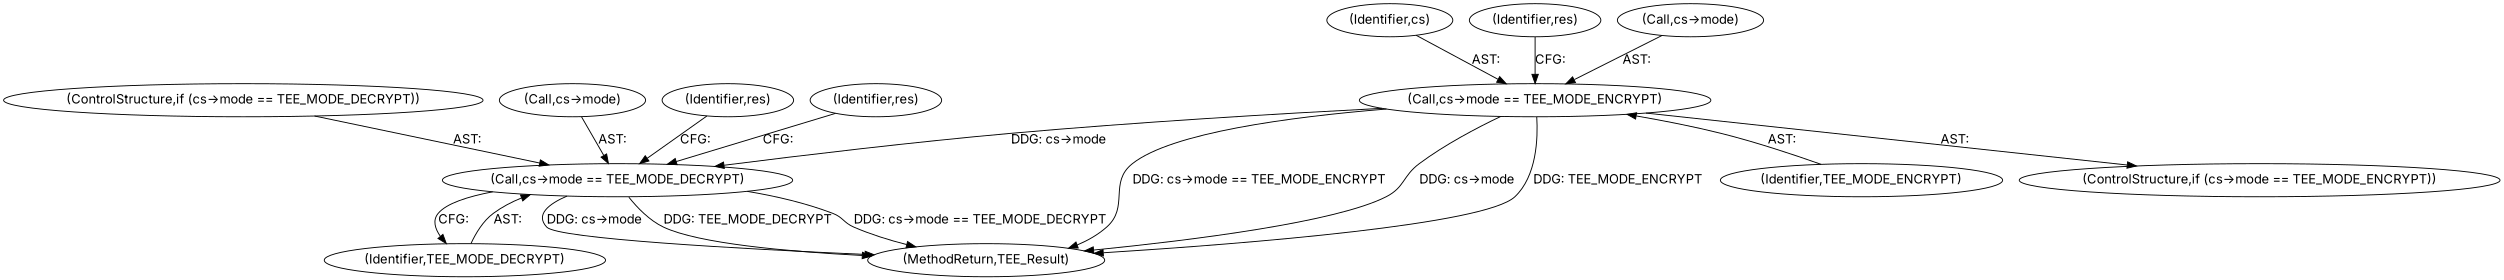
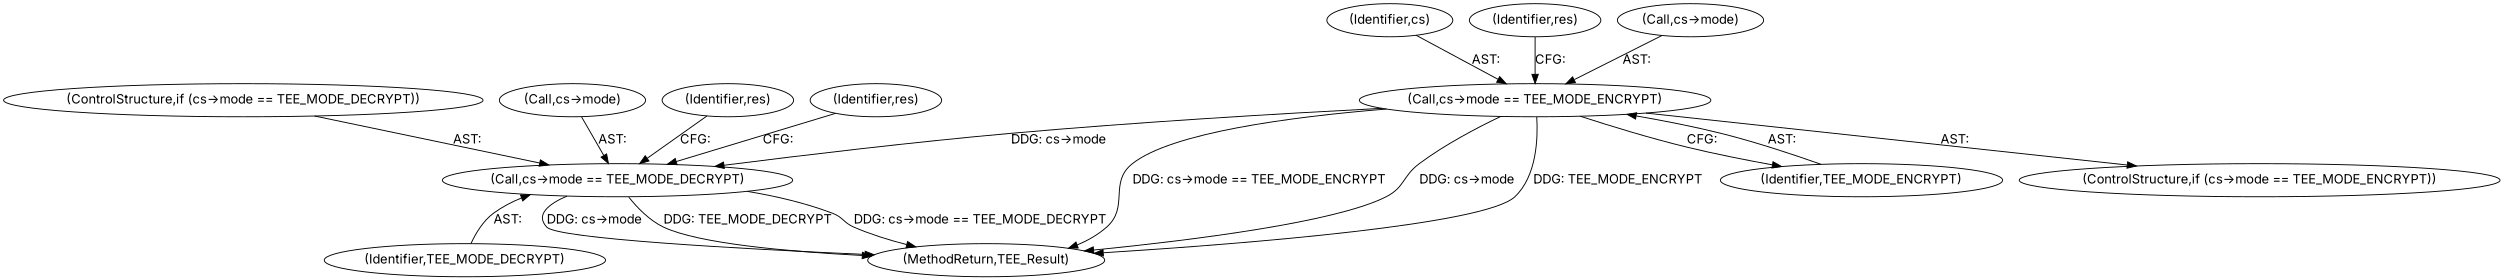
edge "(Call,cs->mode == TEE_MODE_ENCRYPT)" -> "(Identifier,TEE_MODE_ENCRYPT)": added, label "CFG:"
edge "(Call,cs->mode == TEE_MODE_DECRYPT)" -> "(Identifier,TEE_MODE_DECRYPT)": removed, label "CFG:"
